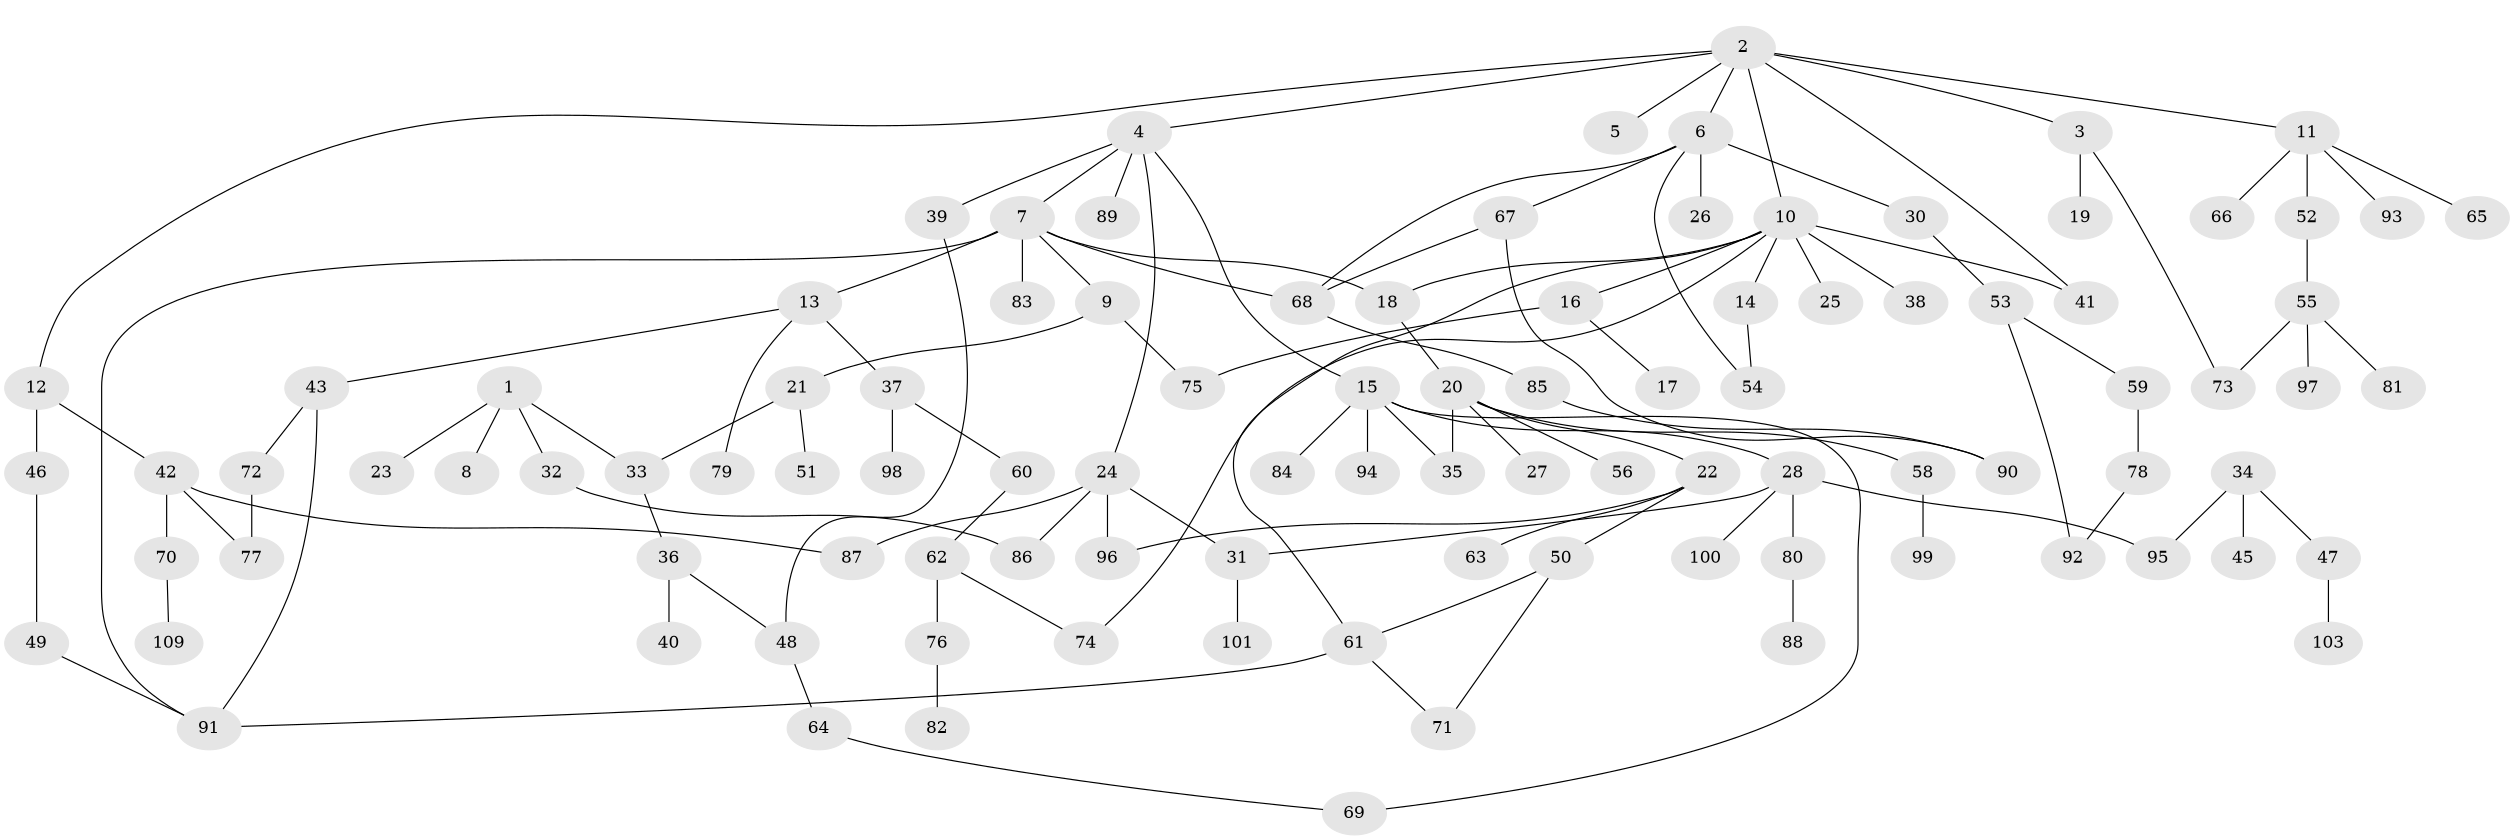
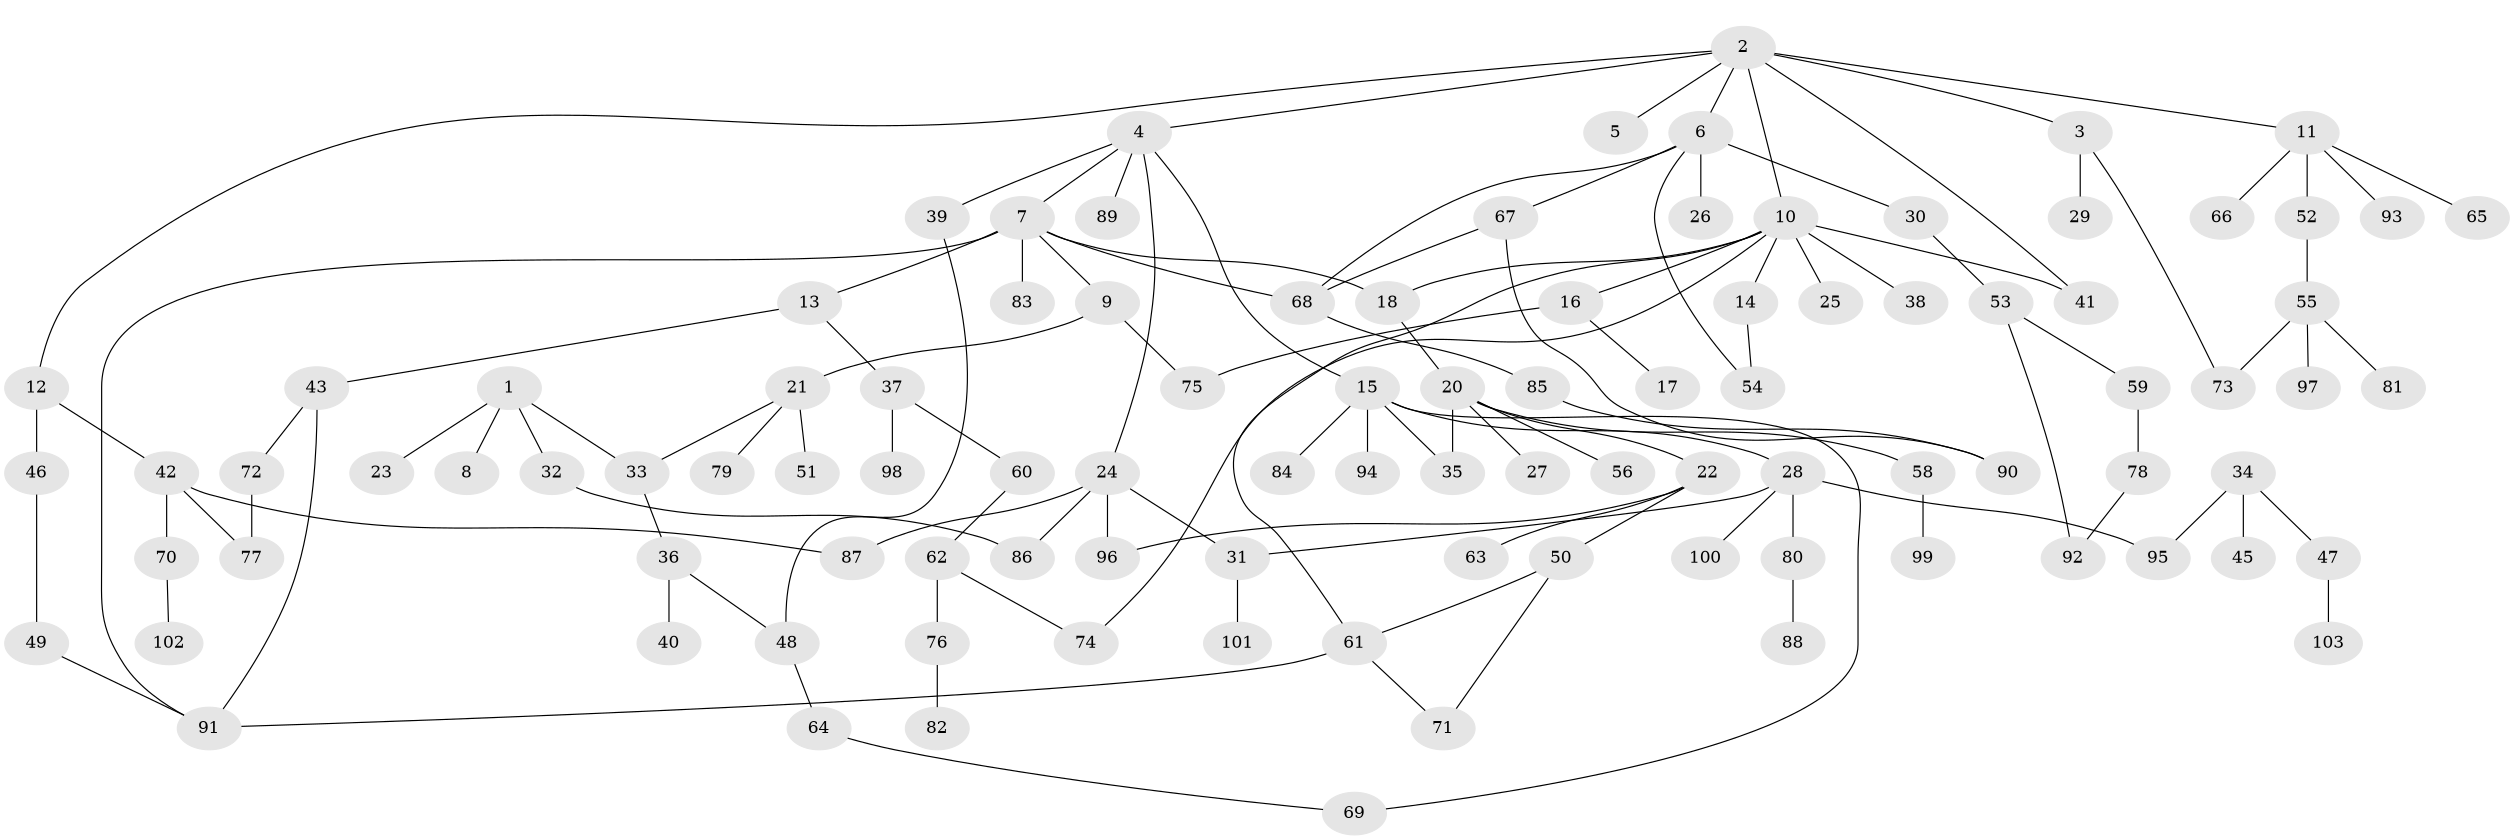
node "19": label "19" -> "29"
edge "13" -- "79": now "21" -- "79"
node "109": label "109" -> "102"
